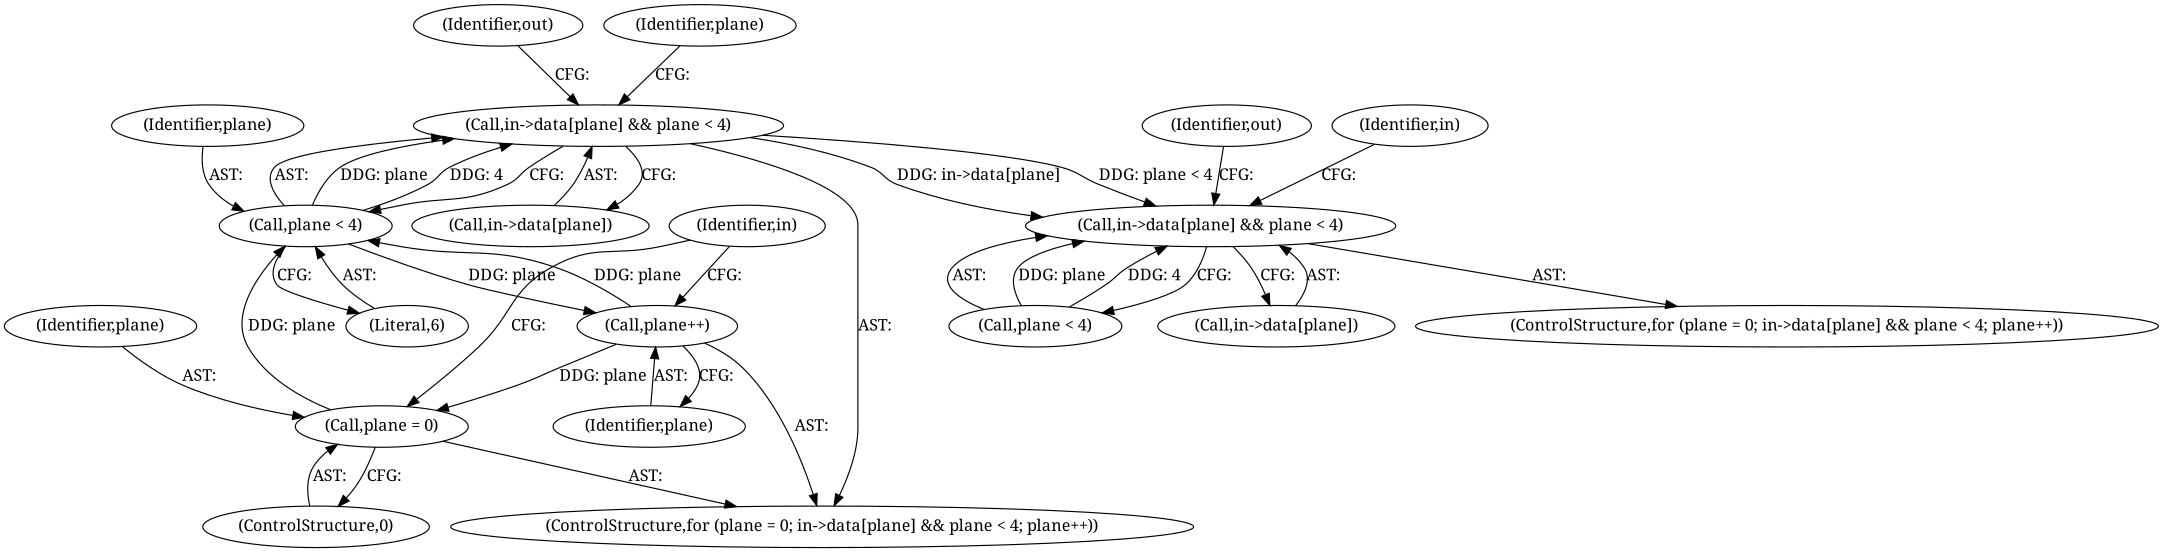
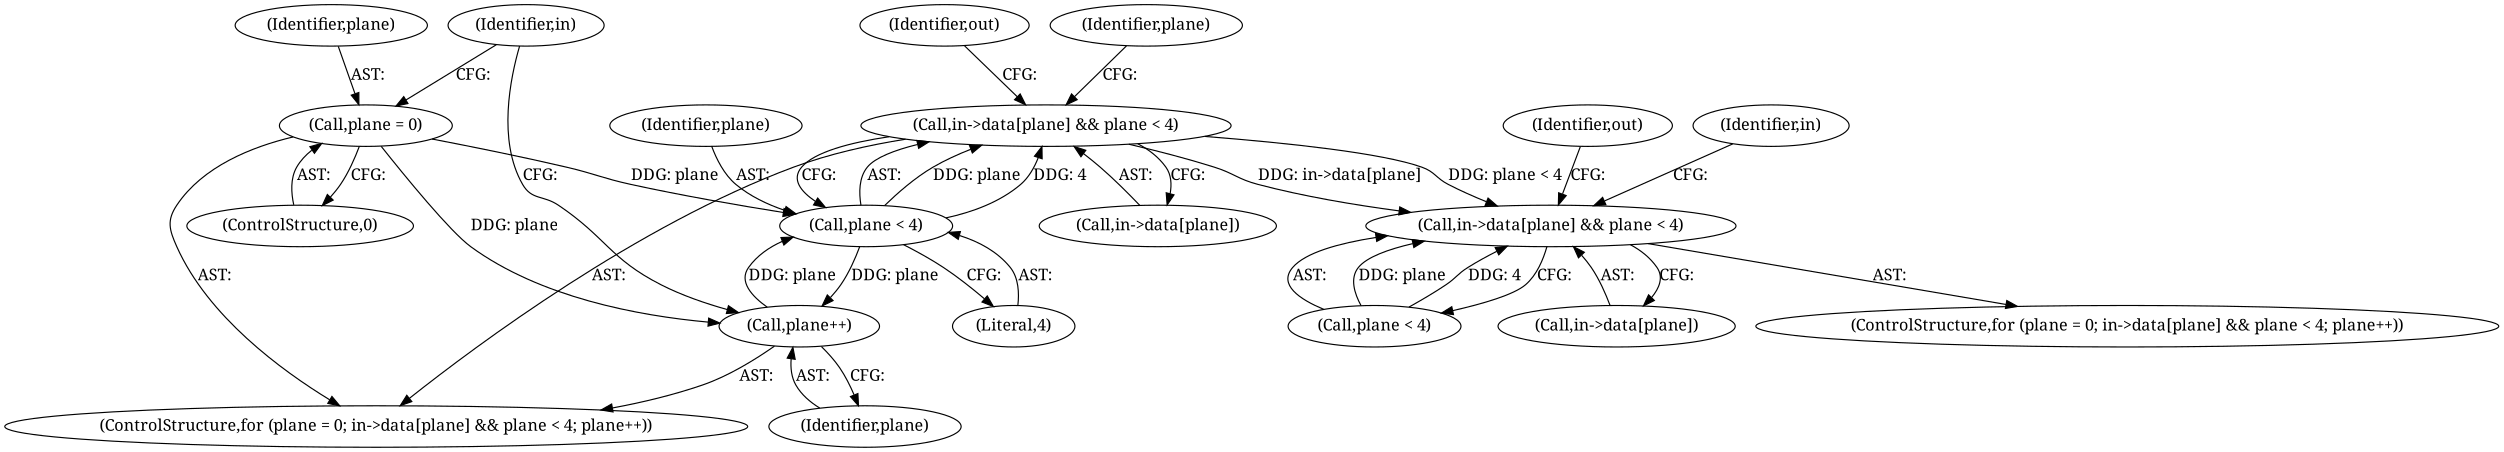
node "(Literal,6)": label "(Literal,6)" -> "(Literal,4)"
edge "(Call,plane++)" -> "(Call,plane = 0)": reversed
